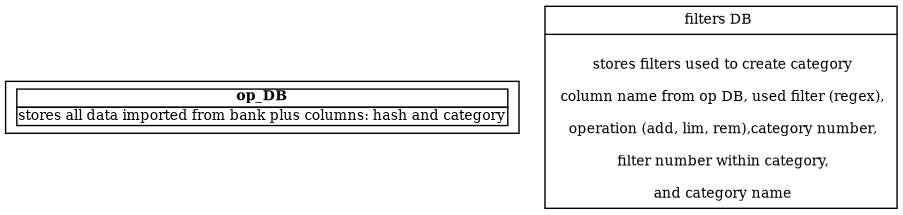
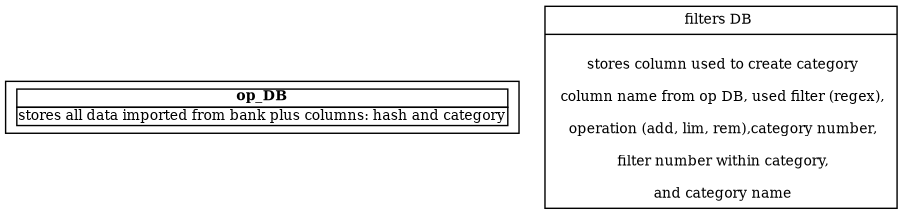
node "filters DB": text "stores filters used to create category" -> "stores column used to create category"
